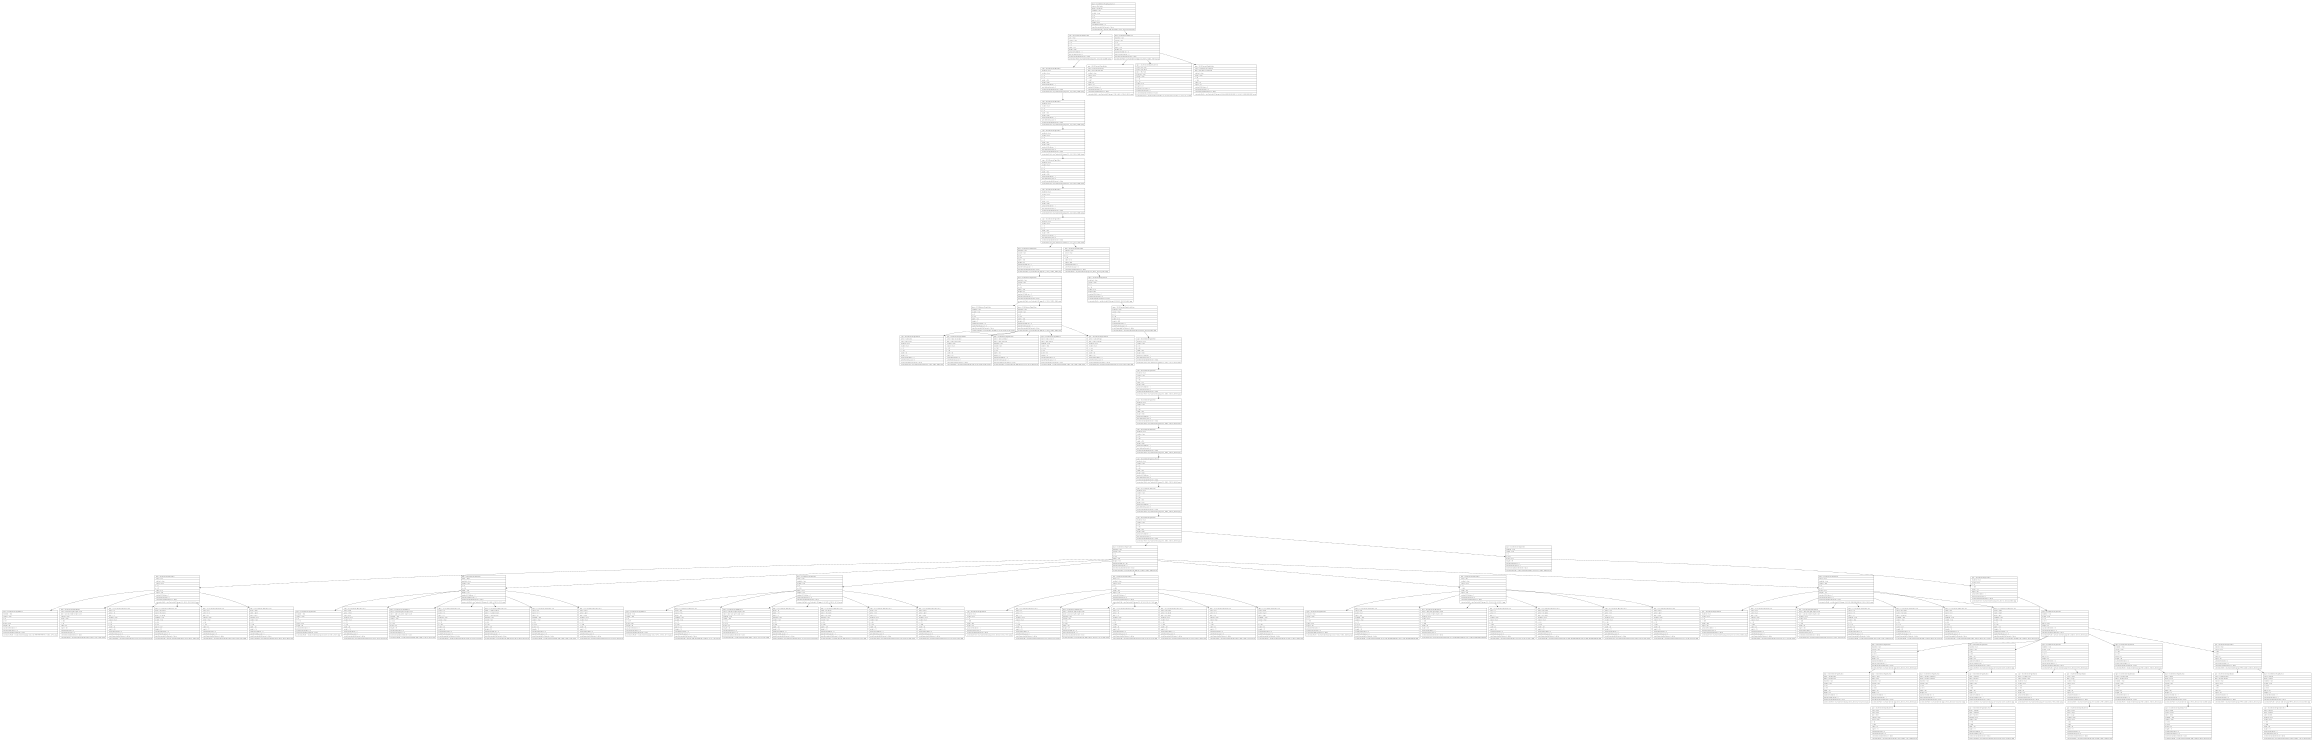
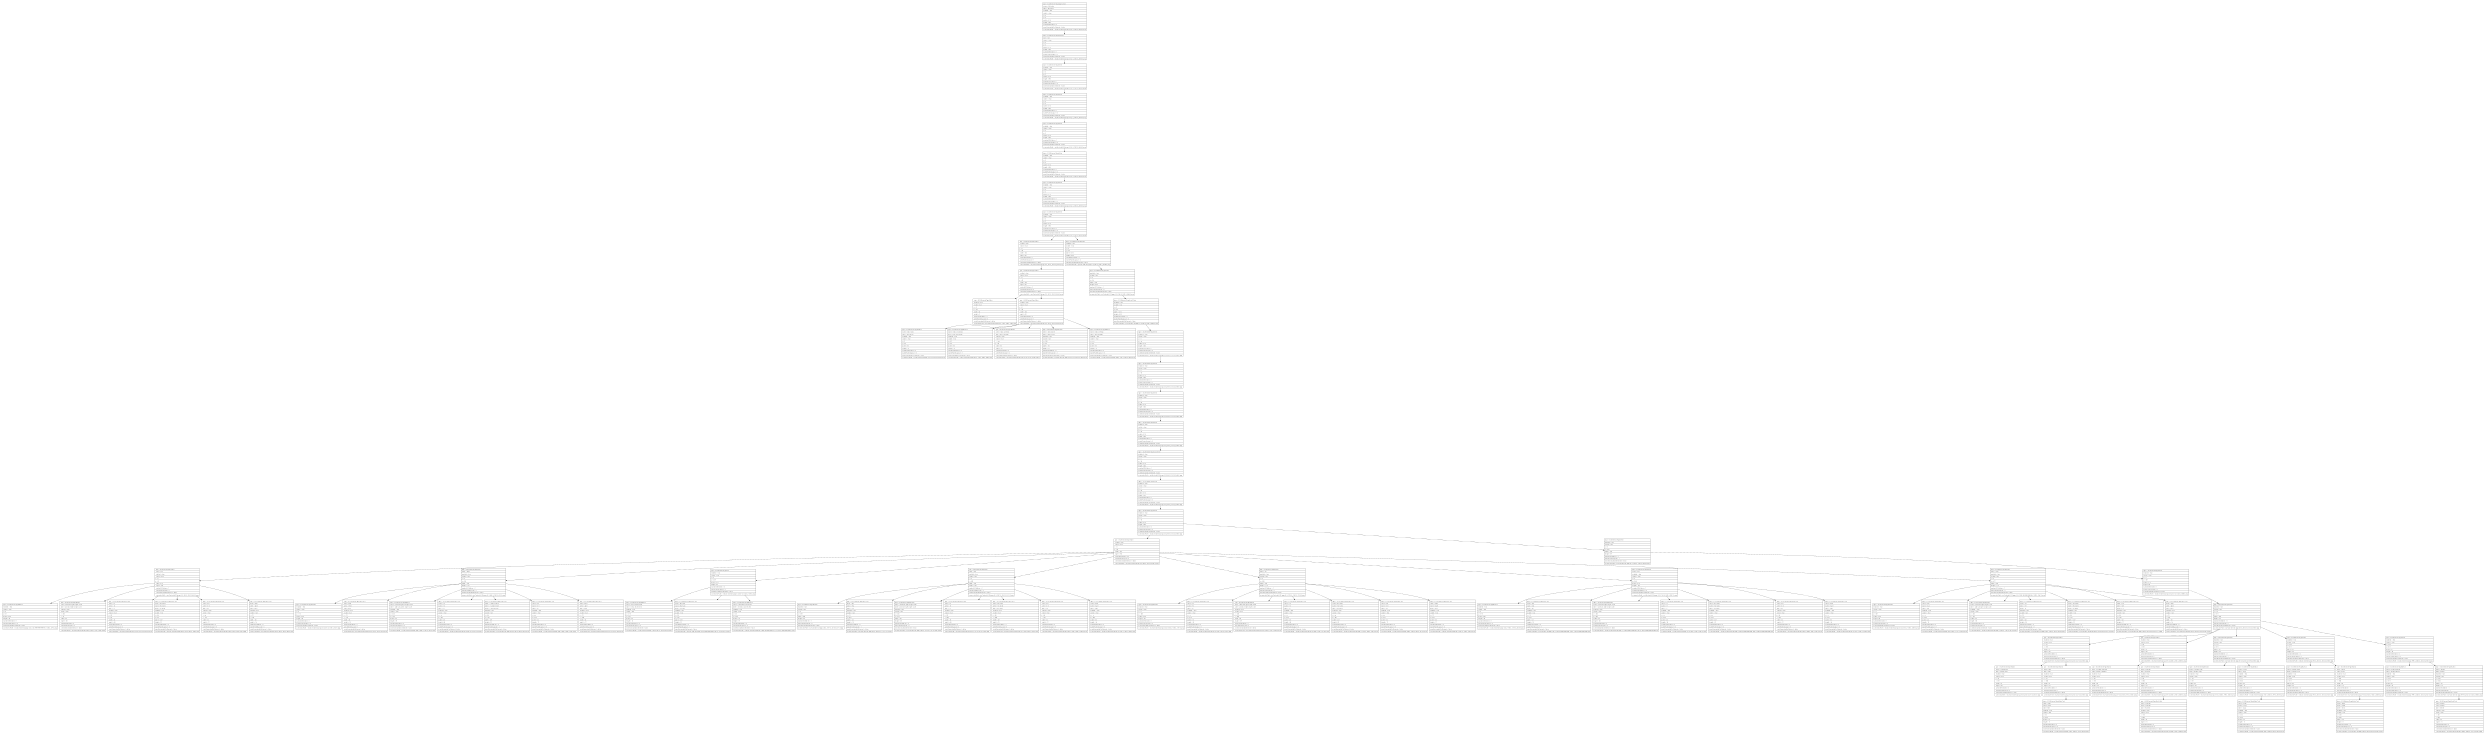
edge "type = XCUIElementTypeApplication" -> "type = XCUIElementTypeCell": now "type = XCUIElementTypeTable" -> "type = XCUIElementTypeCell"
